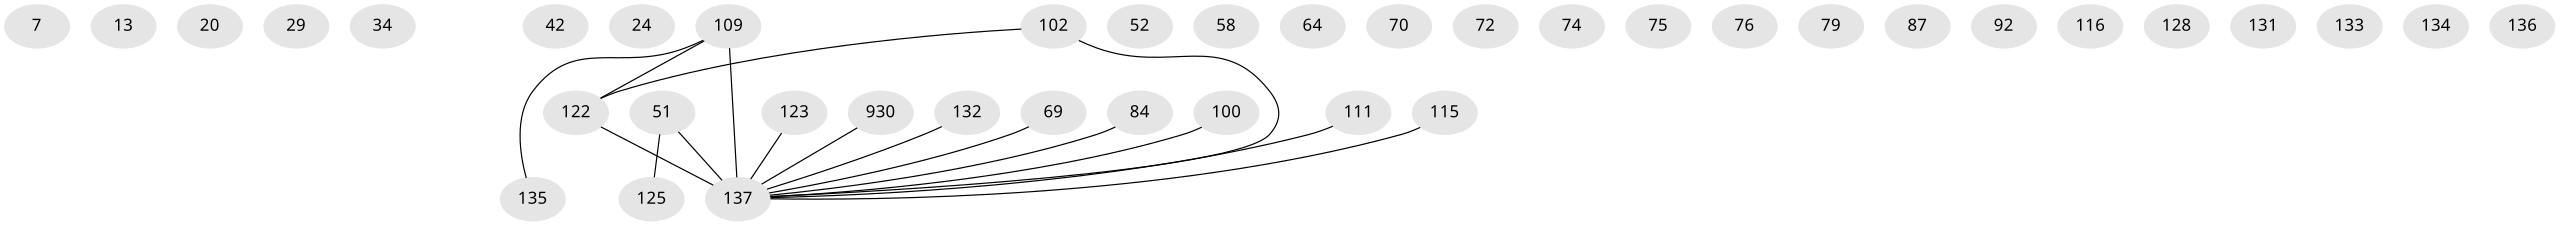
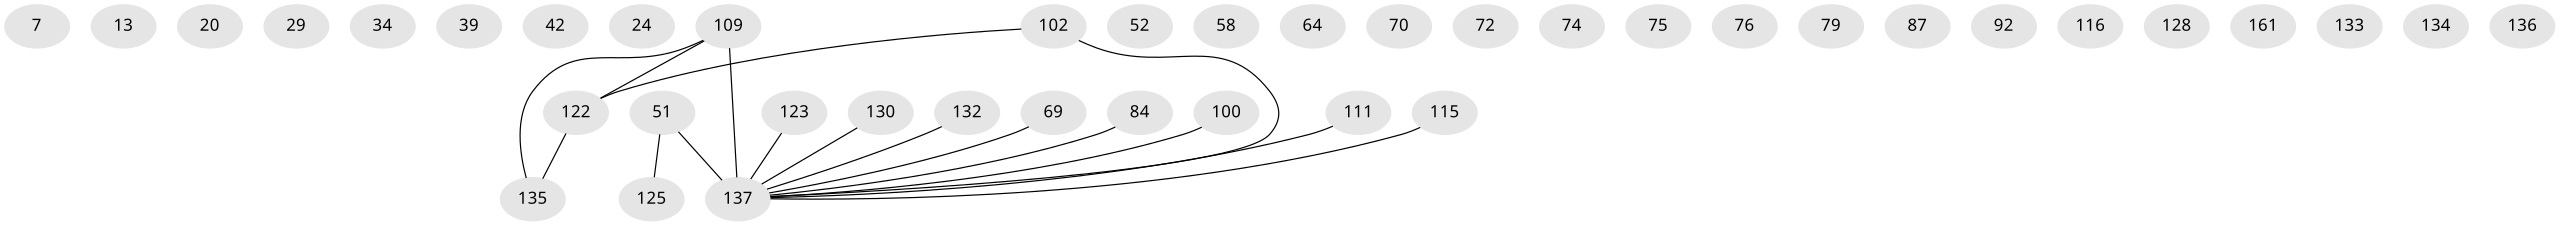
node "39": added
node "131": label "131" -> "161"
node "930": label "930" -> "130"
edge "122" -- "137": now "122" -- "135"
